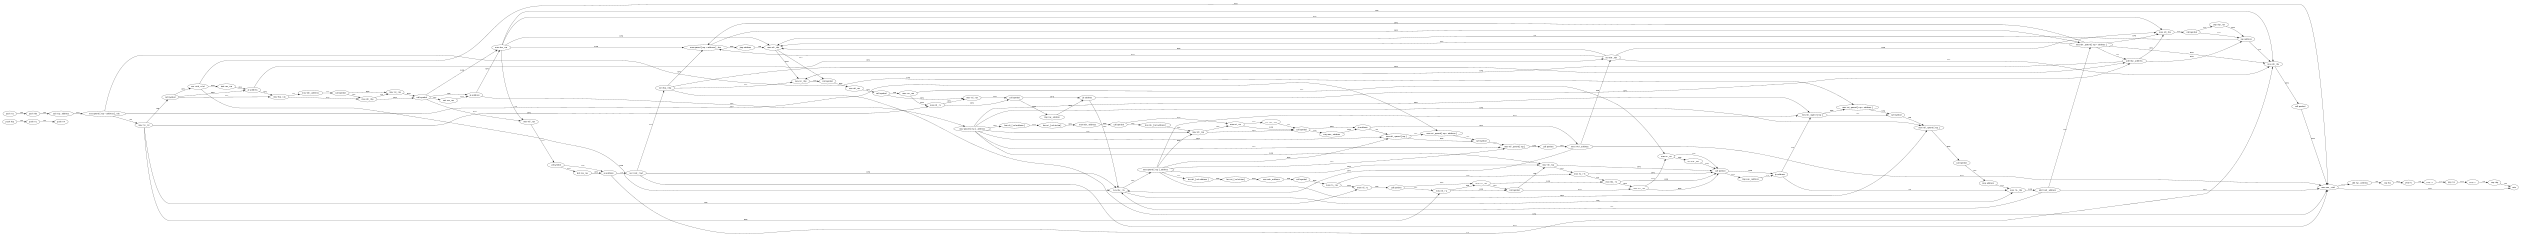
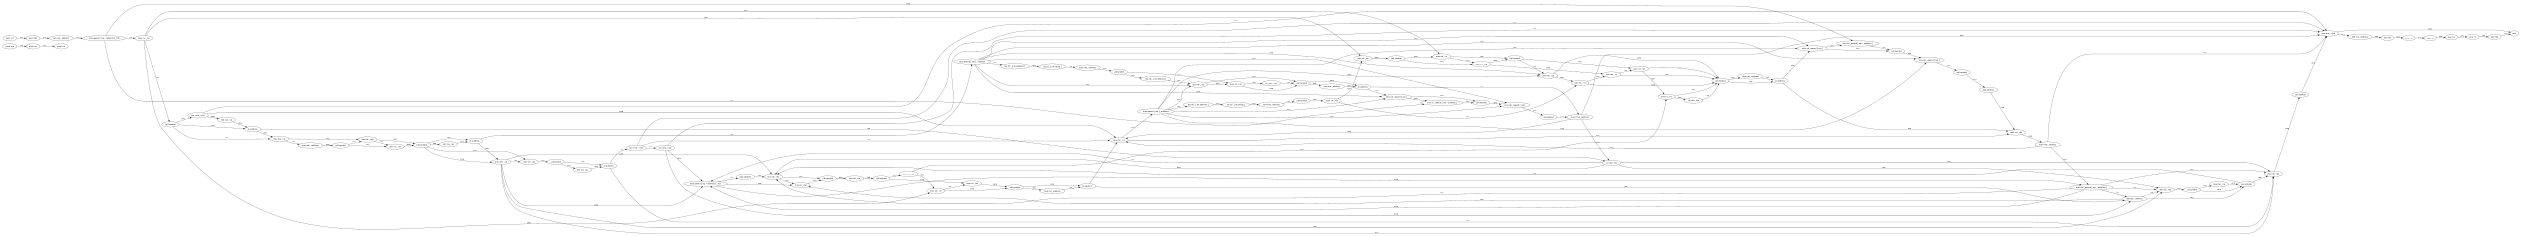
edge "xor ebp , ebp" -> "mov rsi , rbp": now "mov qword [ rsp + address ] , rbx" -> "mov rsi , rbp"
